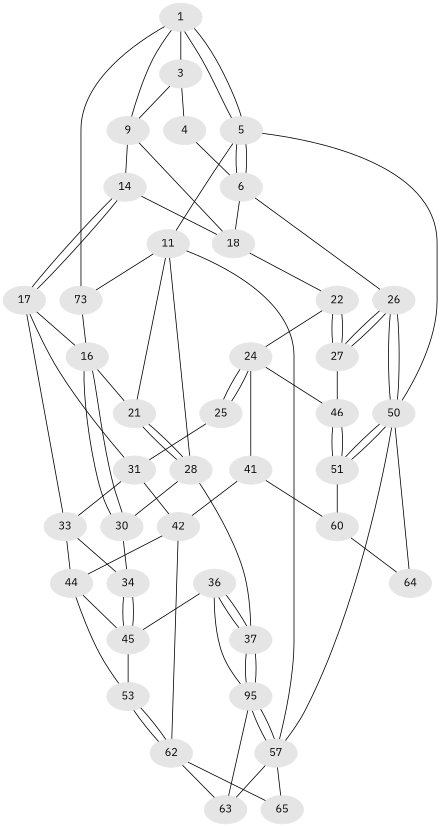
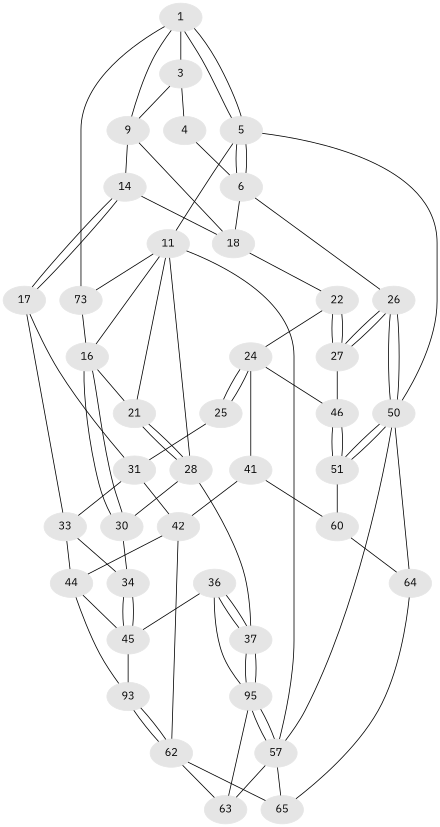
edge "17" -- "16": now "11" -- "16"
node "53": label "53" -> "93"
edge "64" -- "65": added
